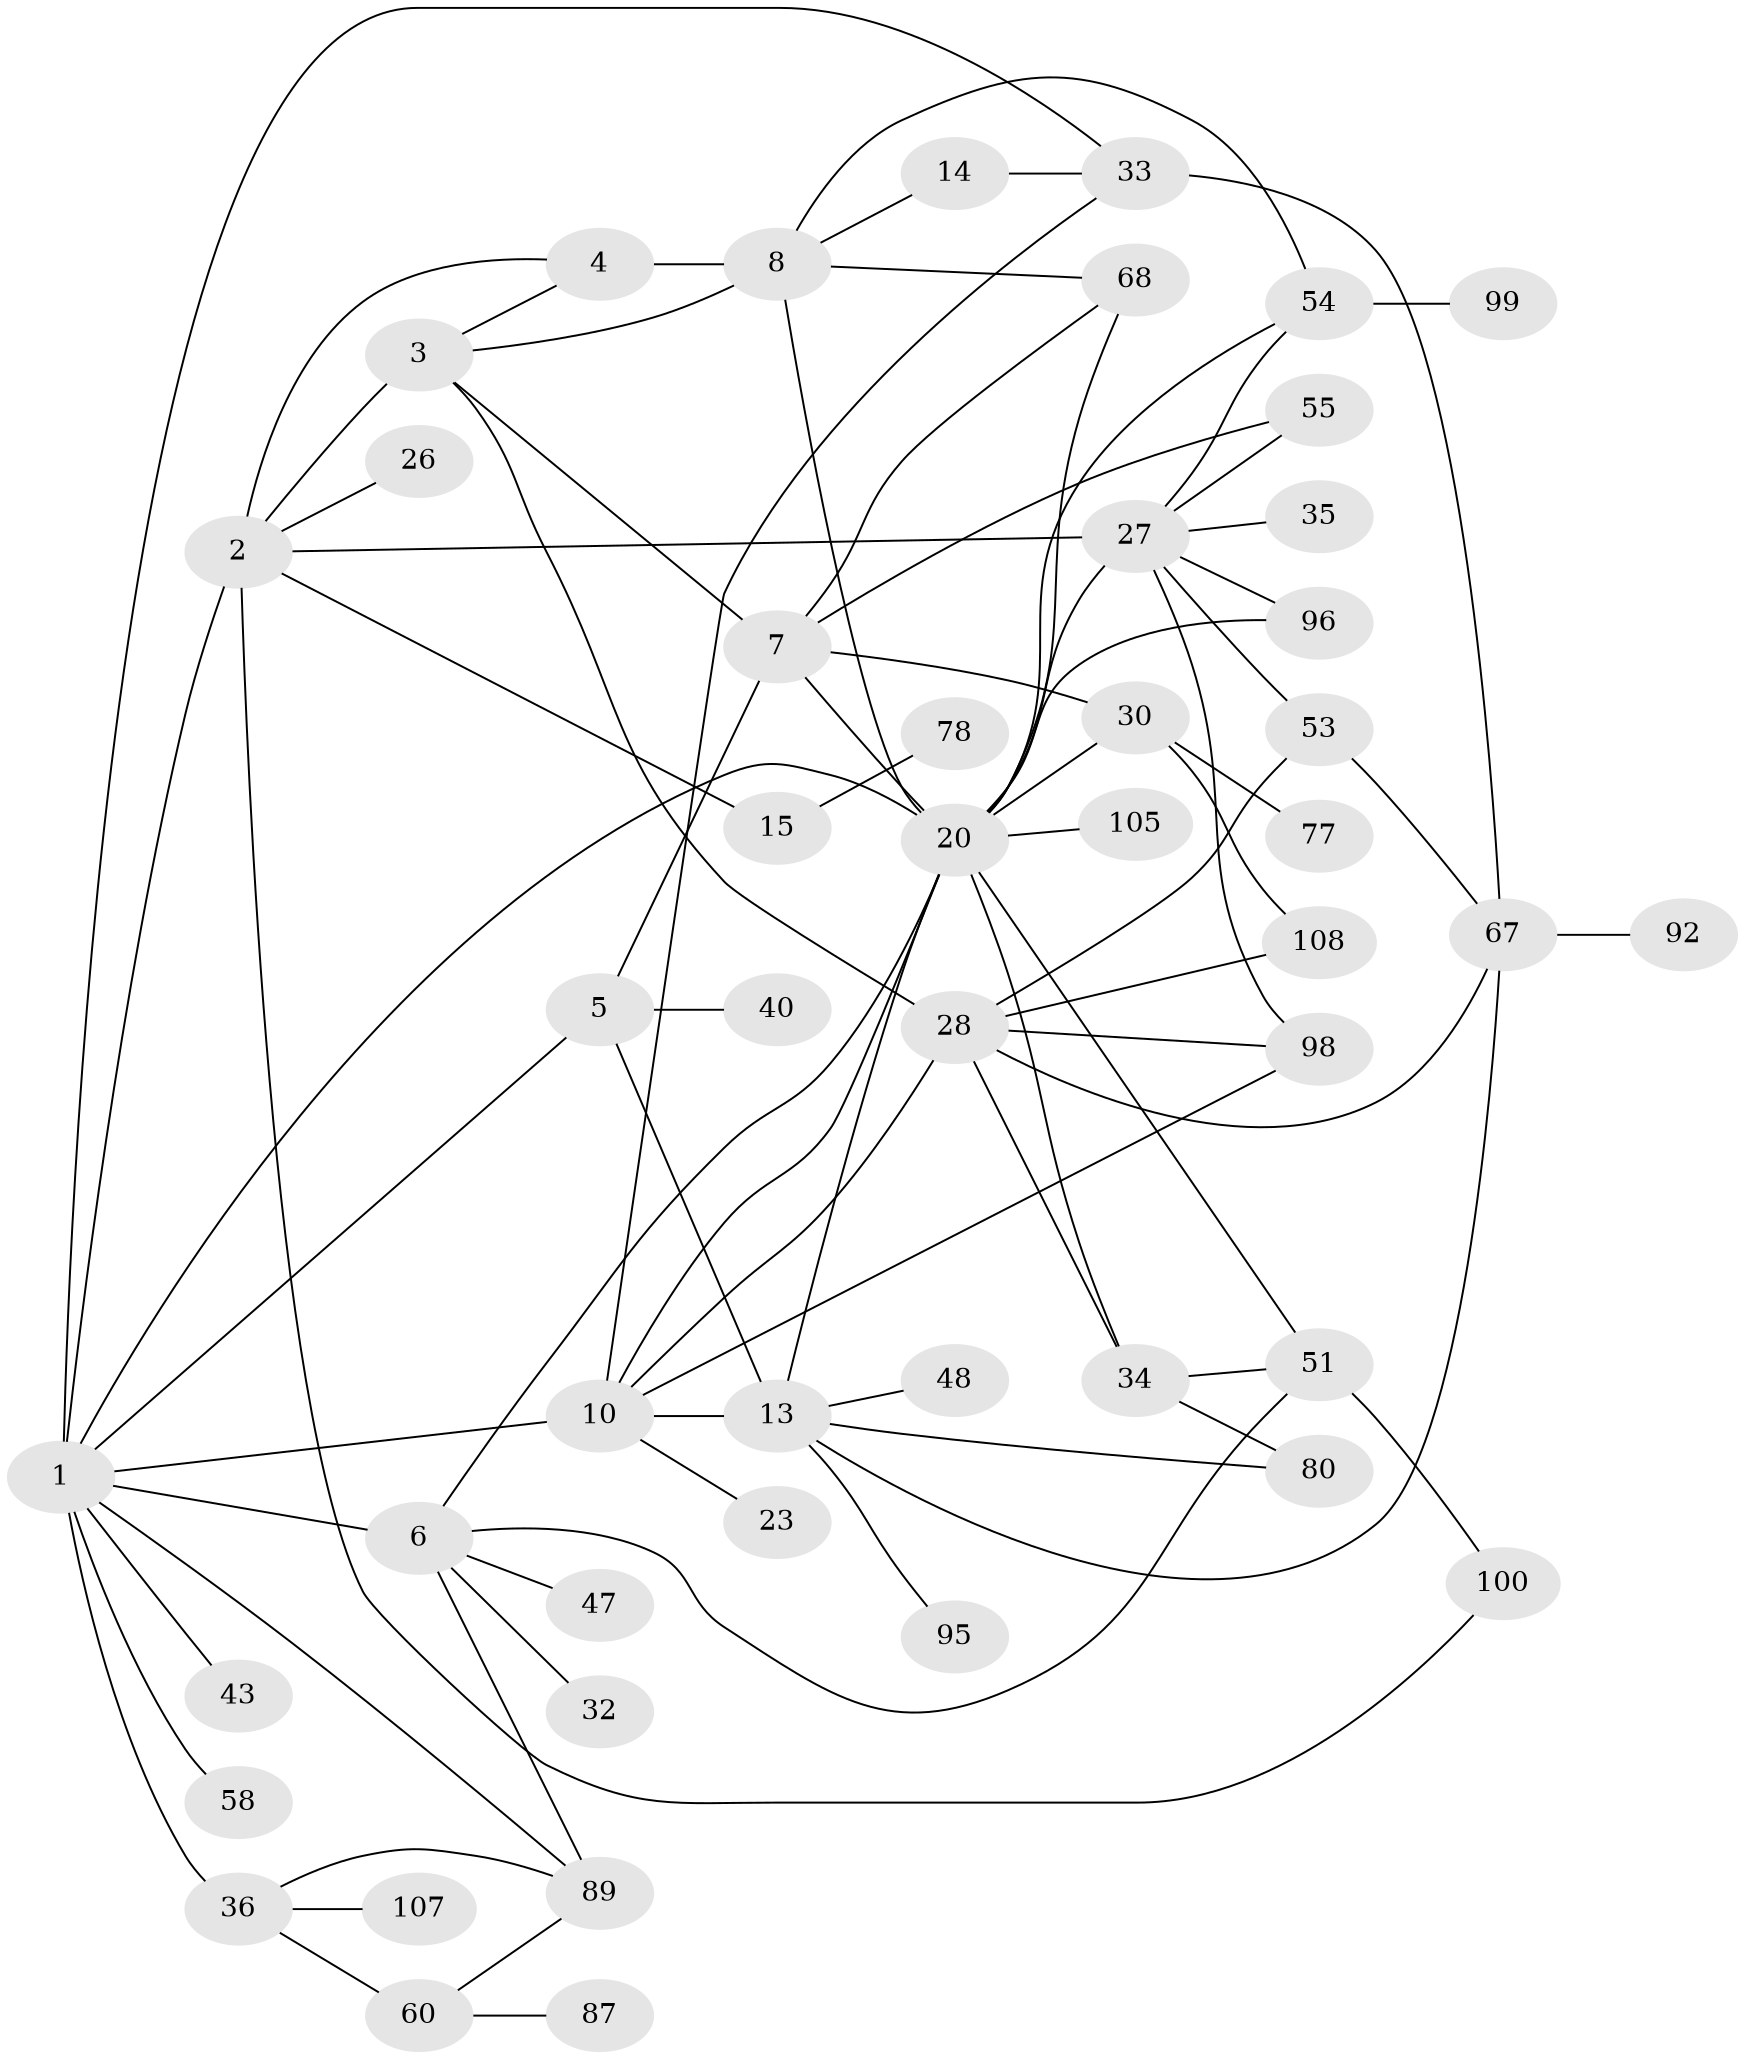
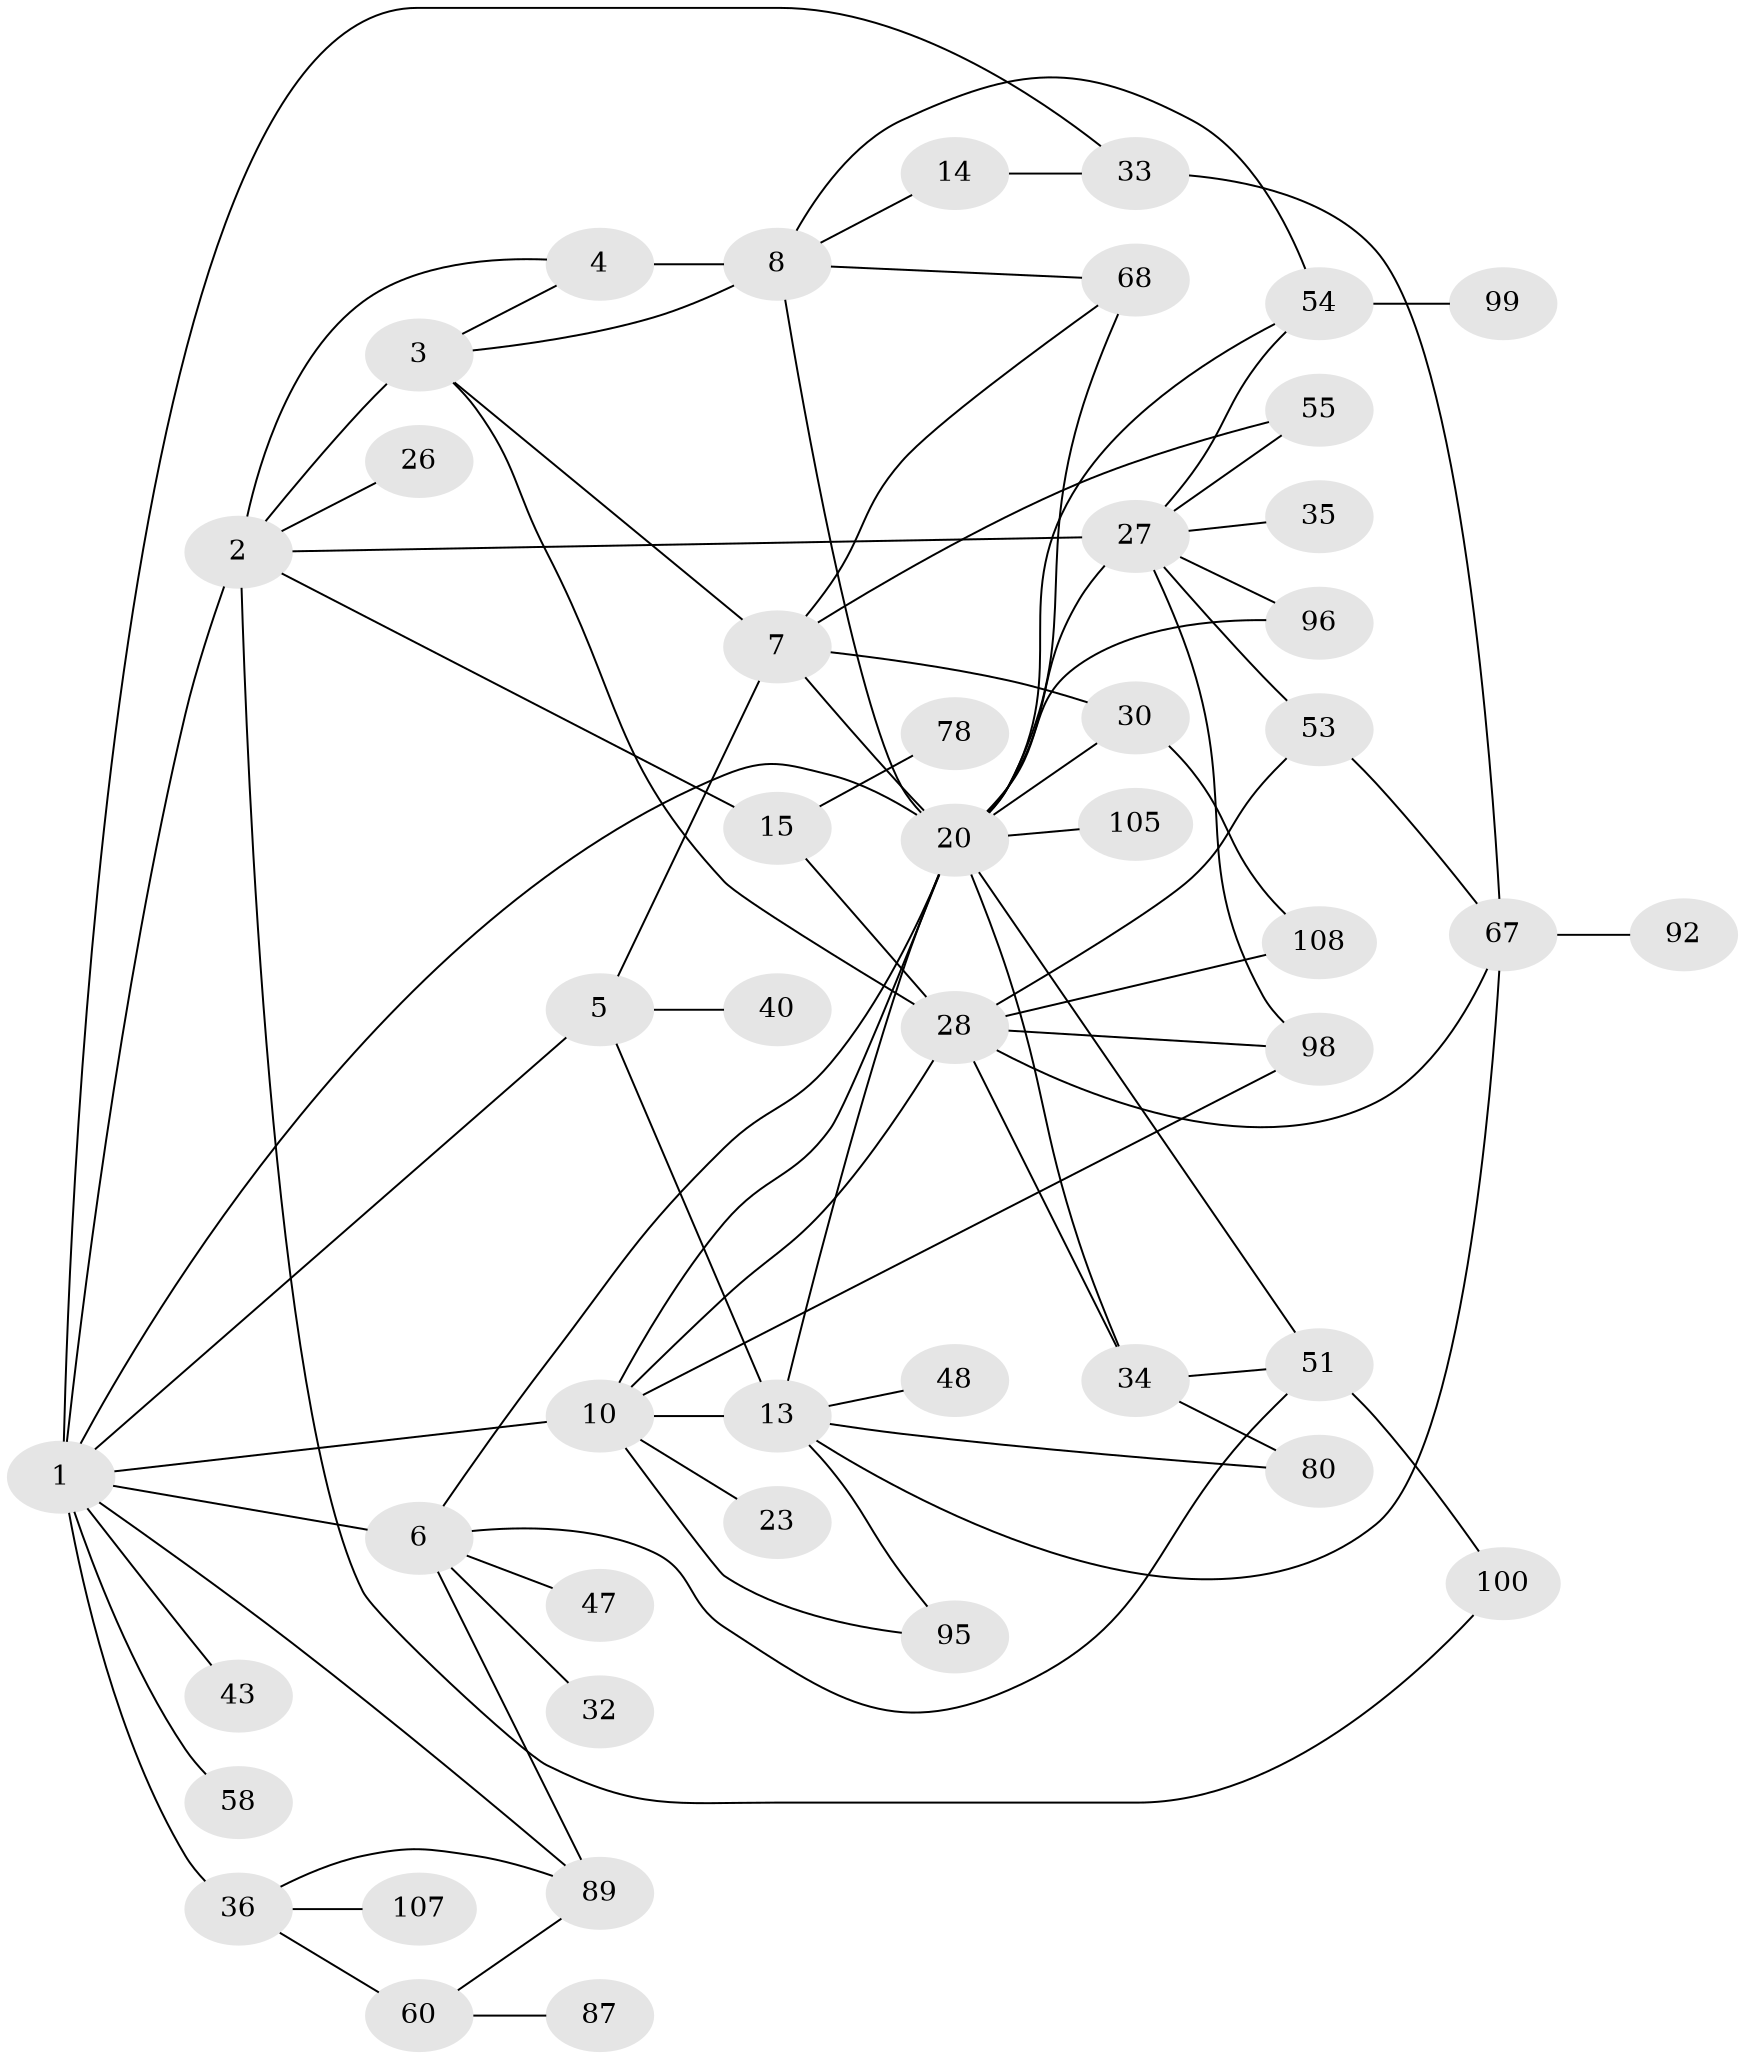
edge "33" -- "10": now "95" -- "10"
node "77": removed
edge "15" -- "28": added
